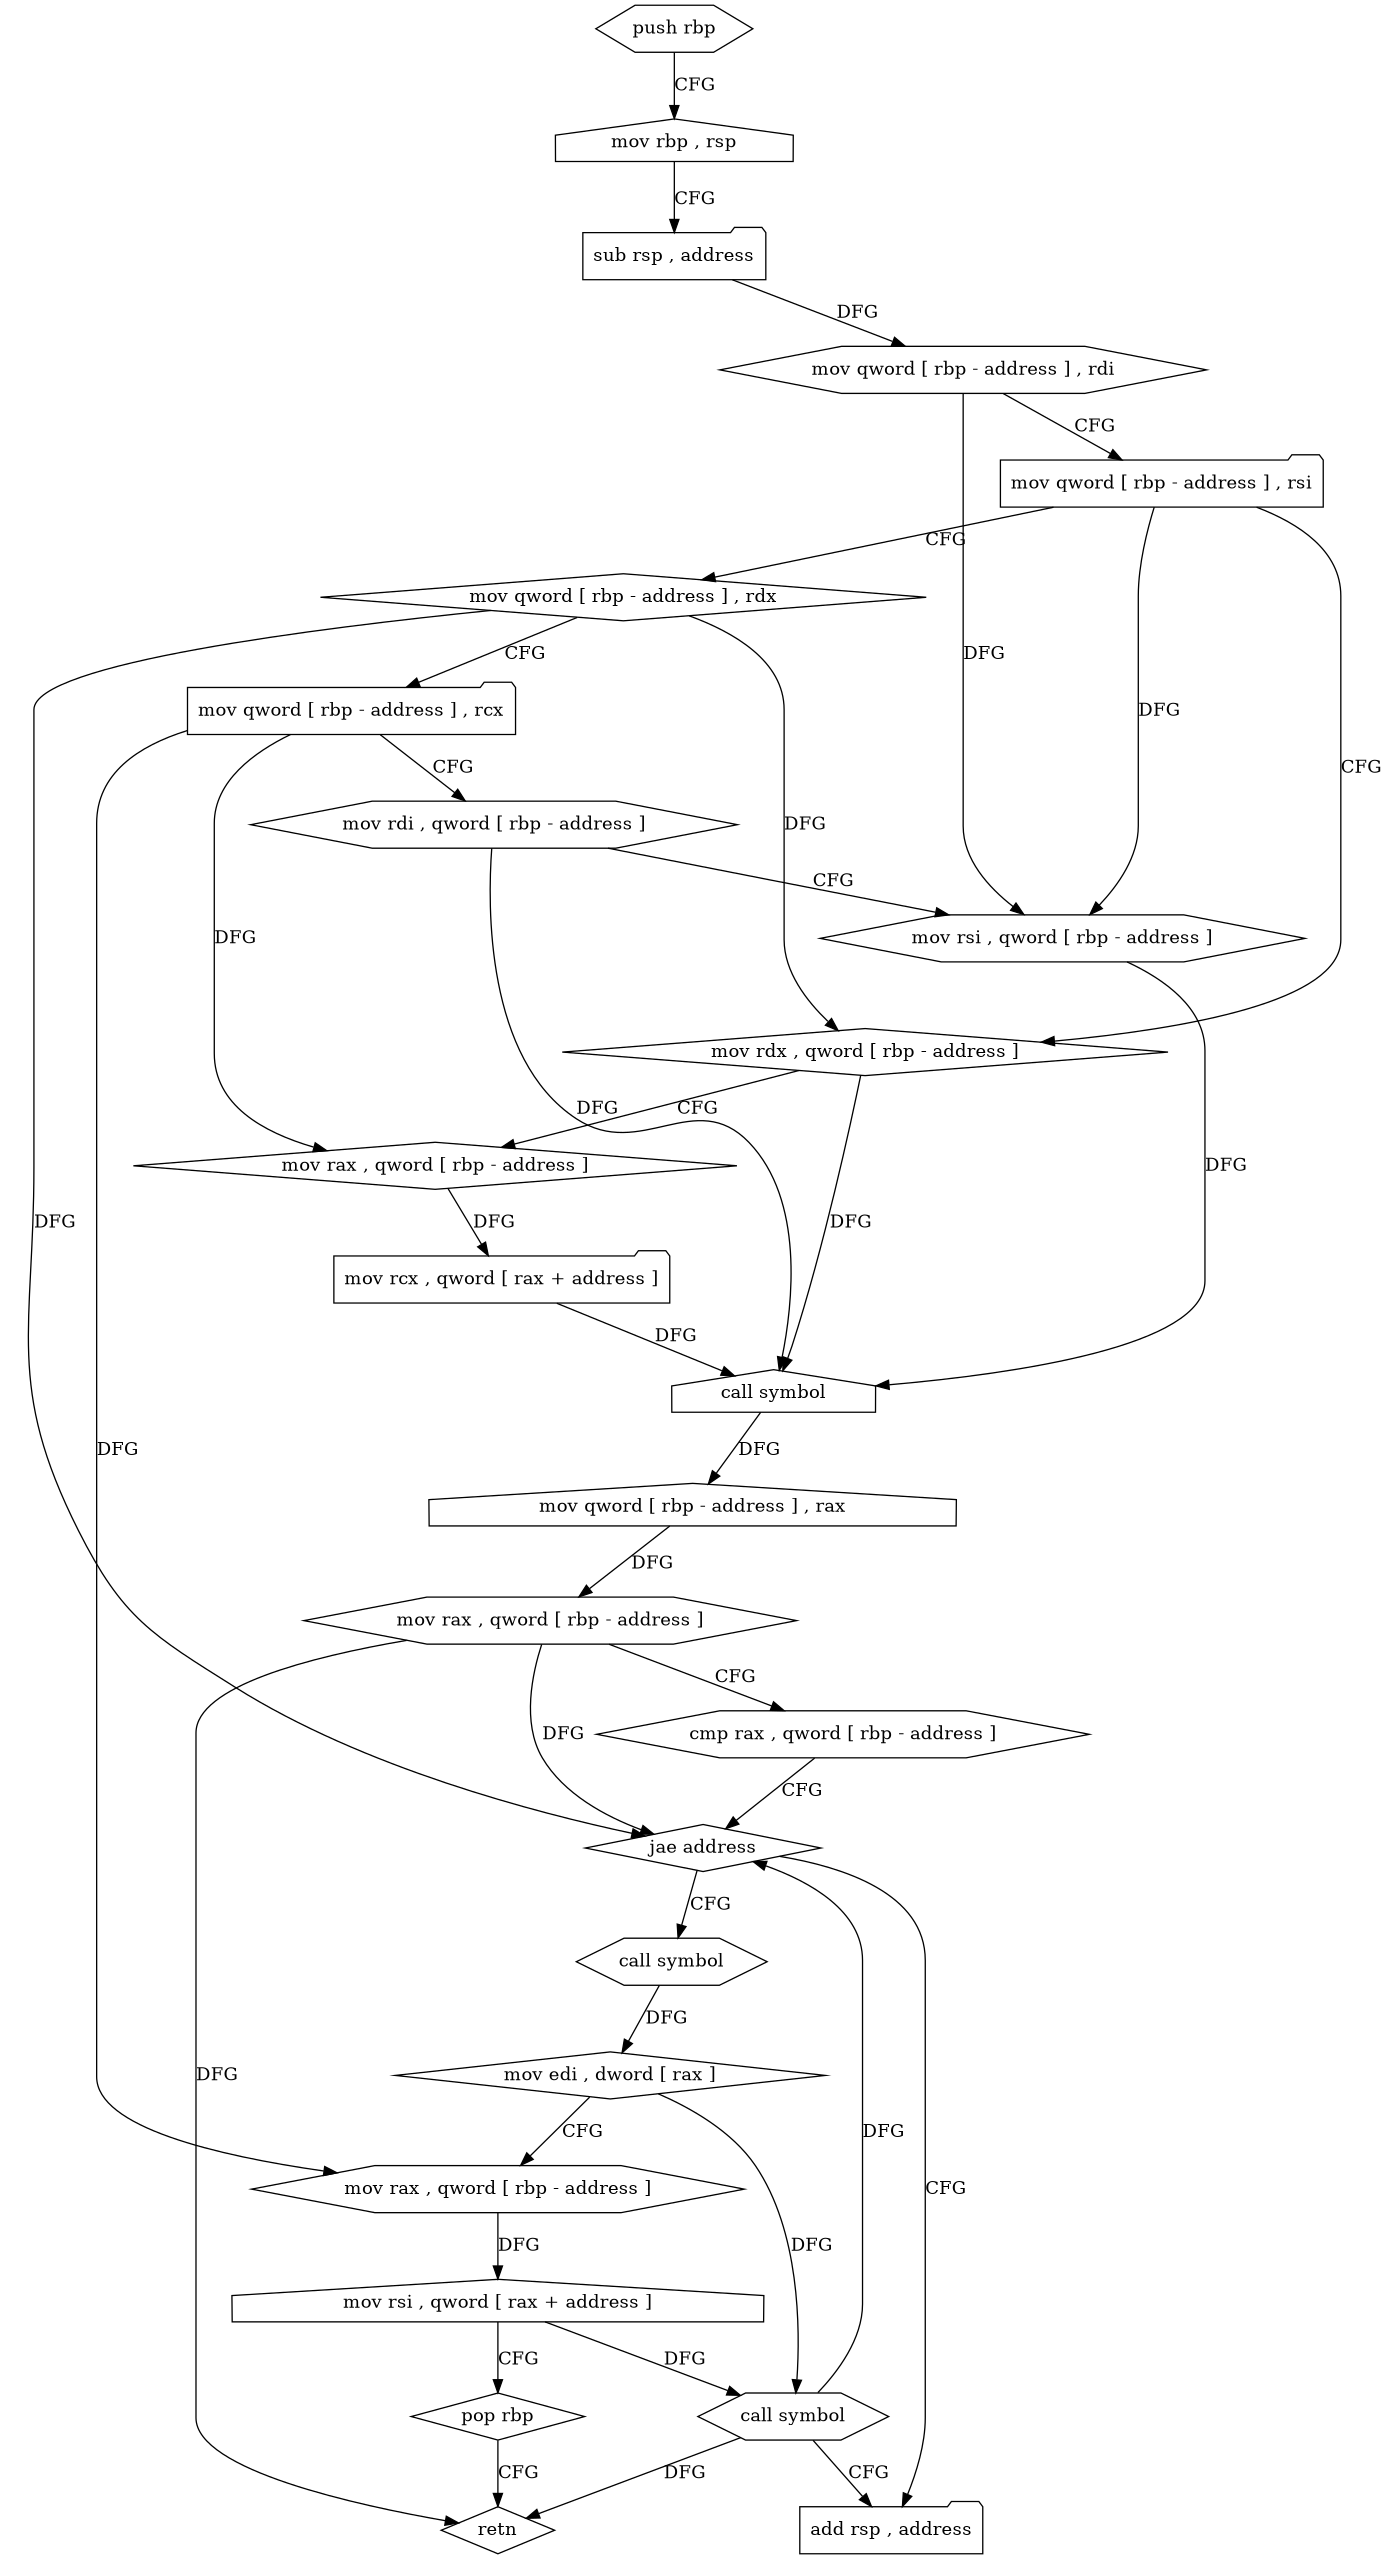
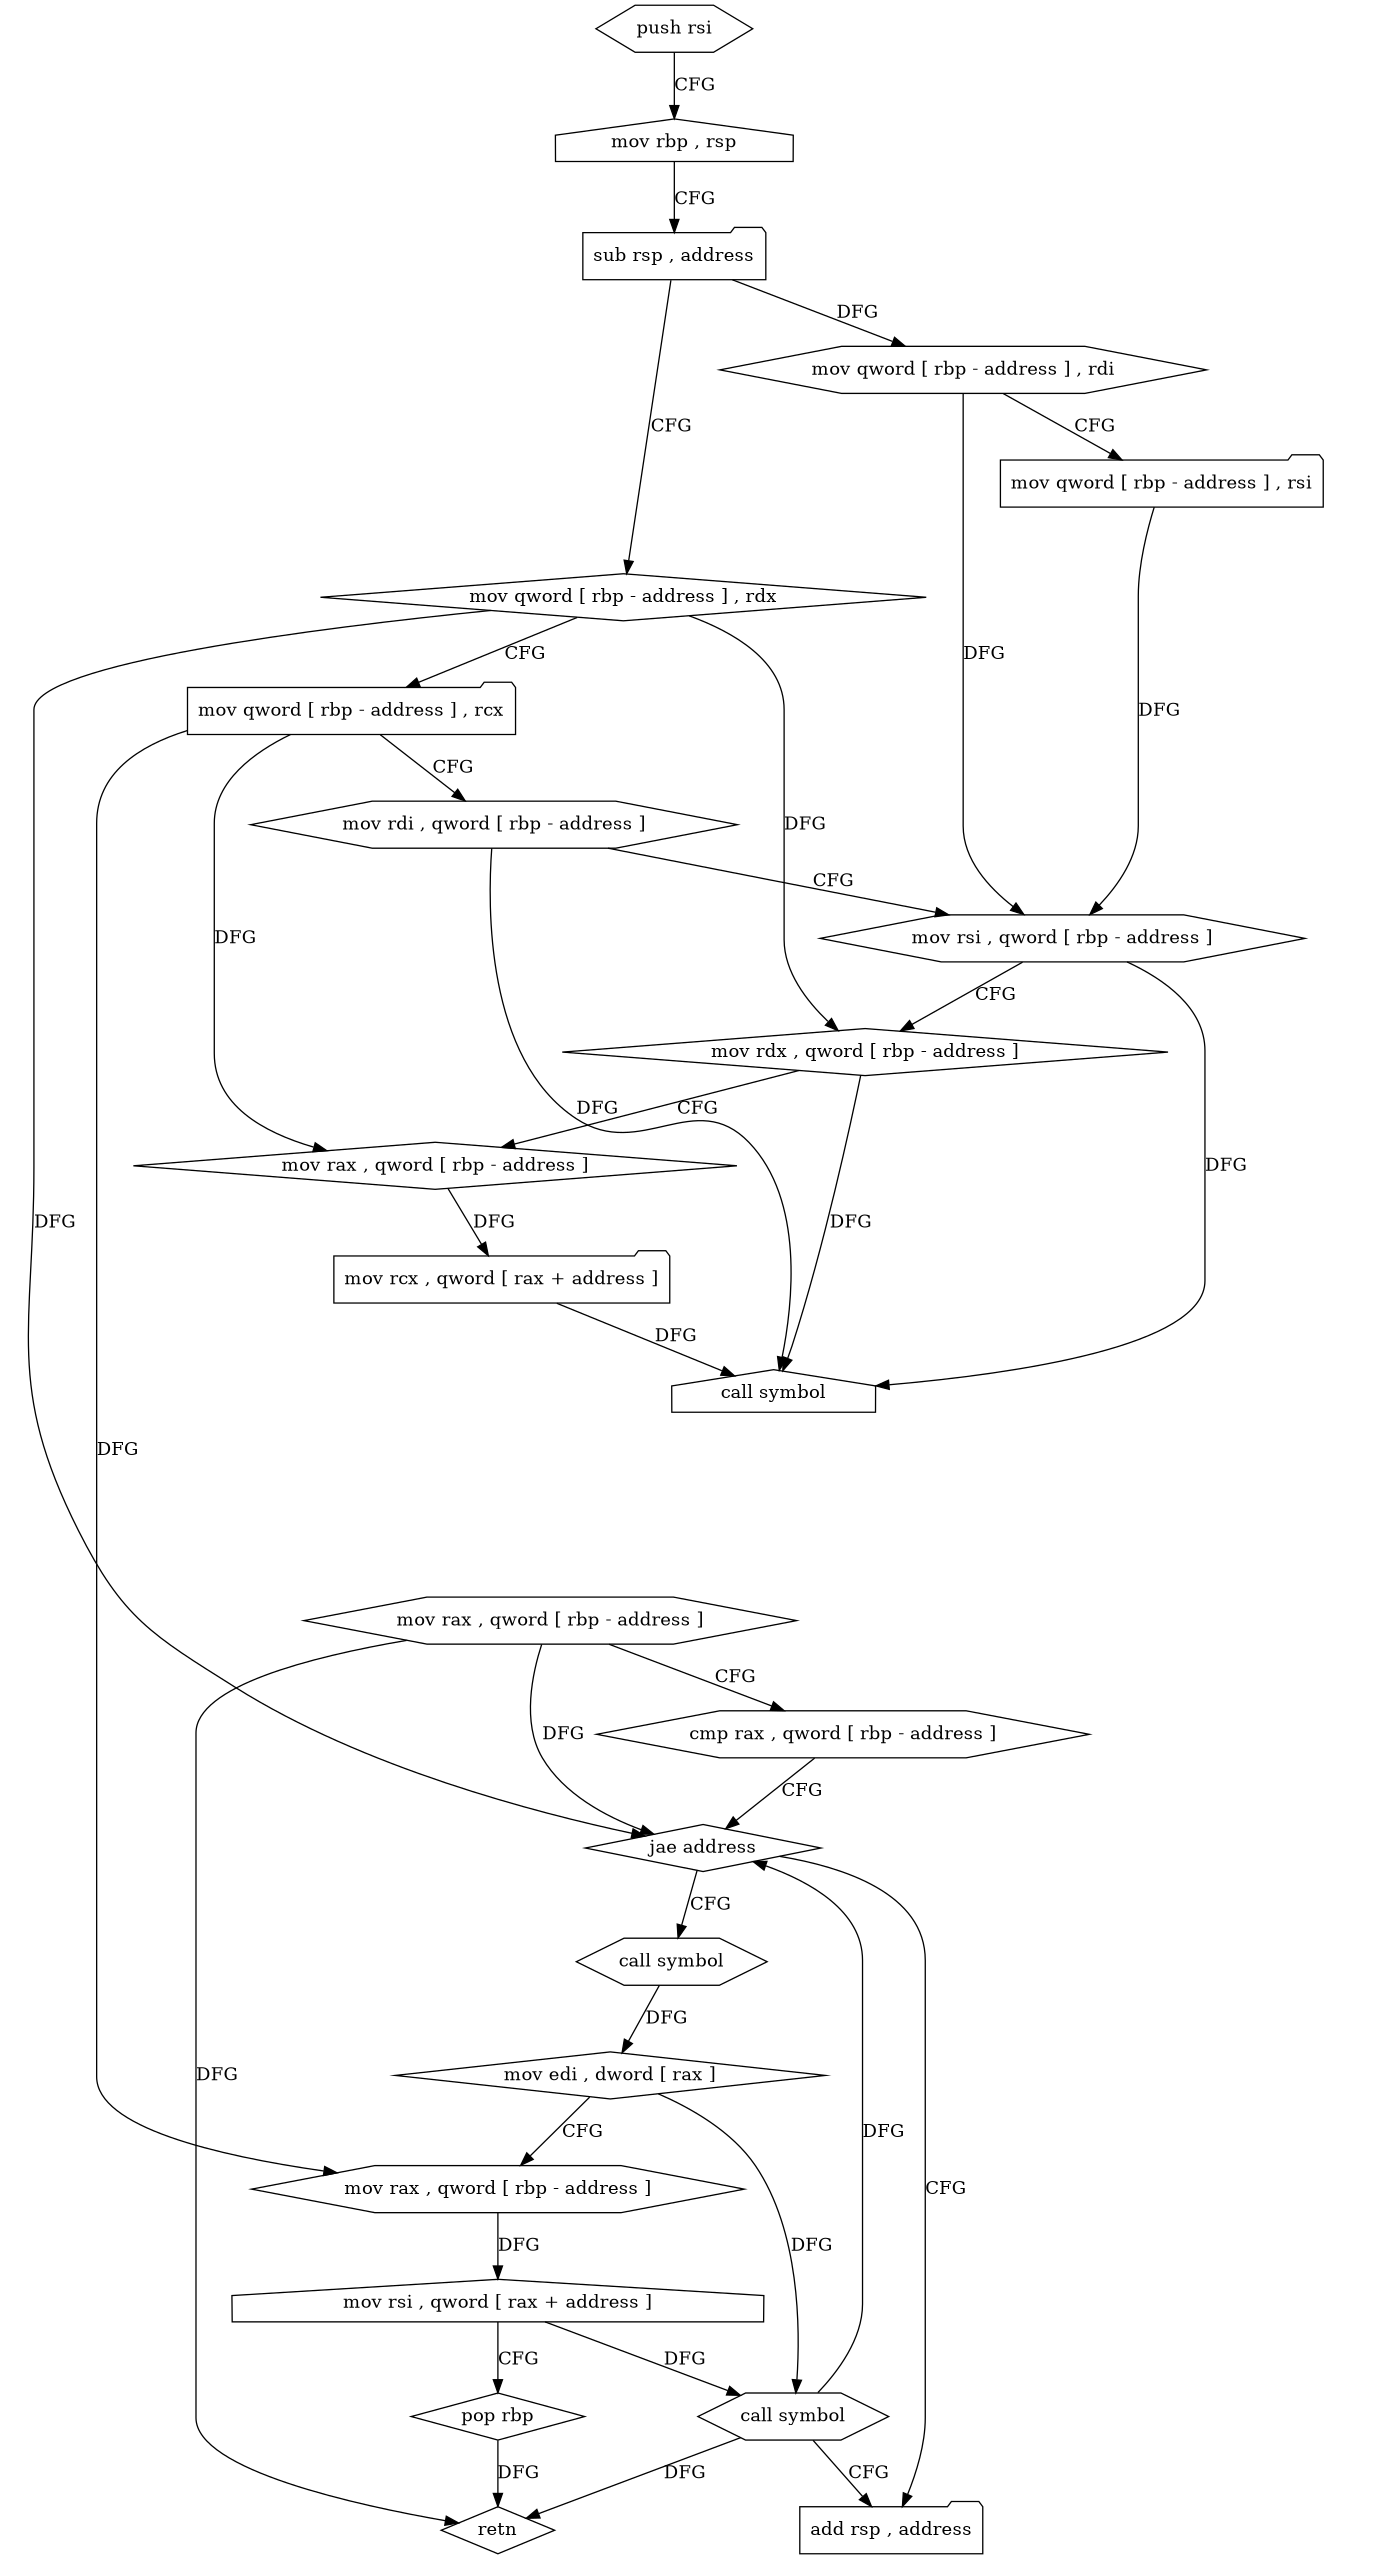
node "push rbp": label "push rbp" -> "push rsi"
edge "mov qword [ rbp - address ] , rsi" -> "mov qword [ rbp - address ] , rdx": now "sub rsp , address" -> "mov qword [ rbp - address ] , rdx"
edge "mov qword [ rbp - address ] , rsi" -> "mov rdx , qword [ rbp - address ]": now "mov rsi , qword [ rbp - address ]" -> "mov rdx , qword [ rbp - address ]"
node "mov qword [ rbp - address ] , rax": removed
edge "pop rbp" -> "retn": label "CFG" -> "DFG"
